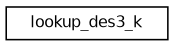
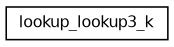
node "lookup_des3_k": label "lookup_des3_k" -> "lookup_lookup3_k"
